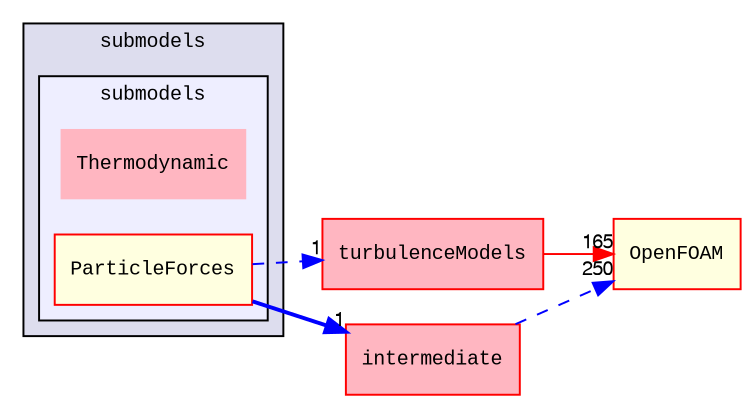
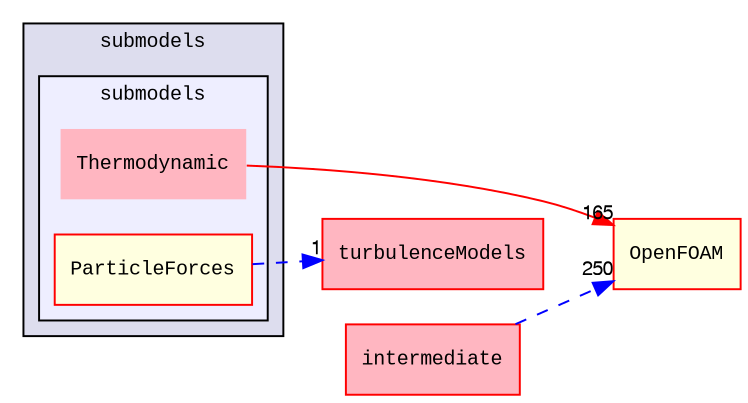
edge "turbulenceModels" -> "OpenFOAM": now "Thermodynamic" -> "OpenFOAM"
edge "ParticleForces" -> "intermediate": removed
